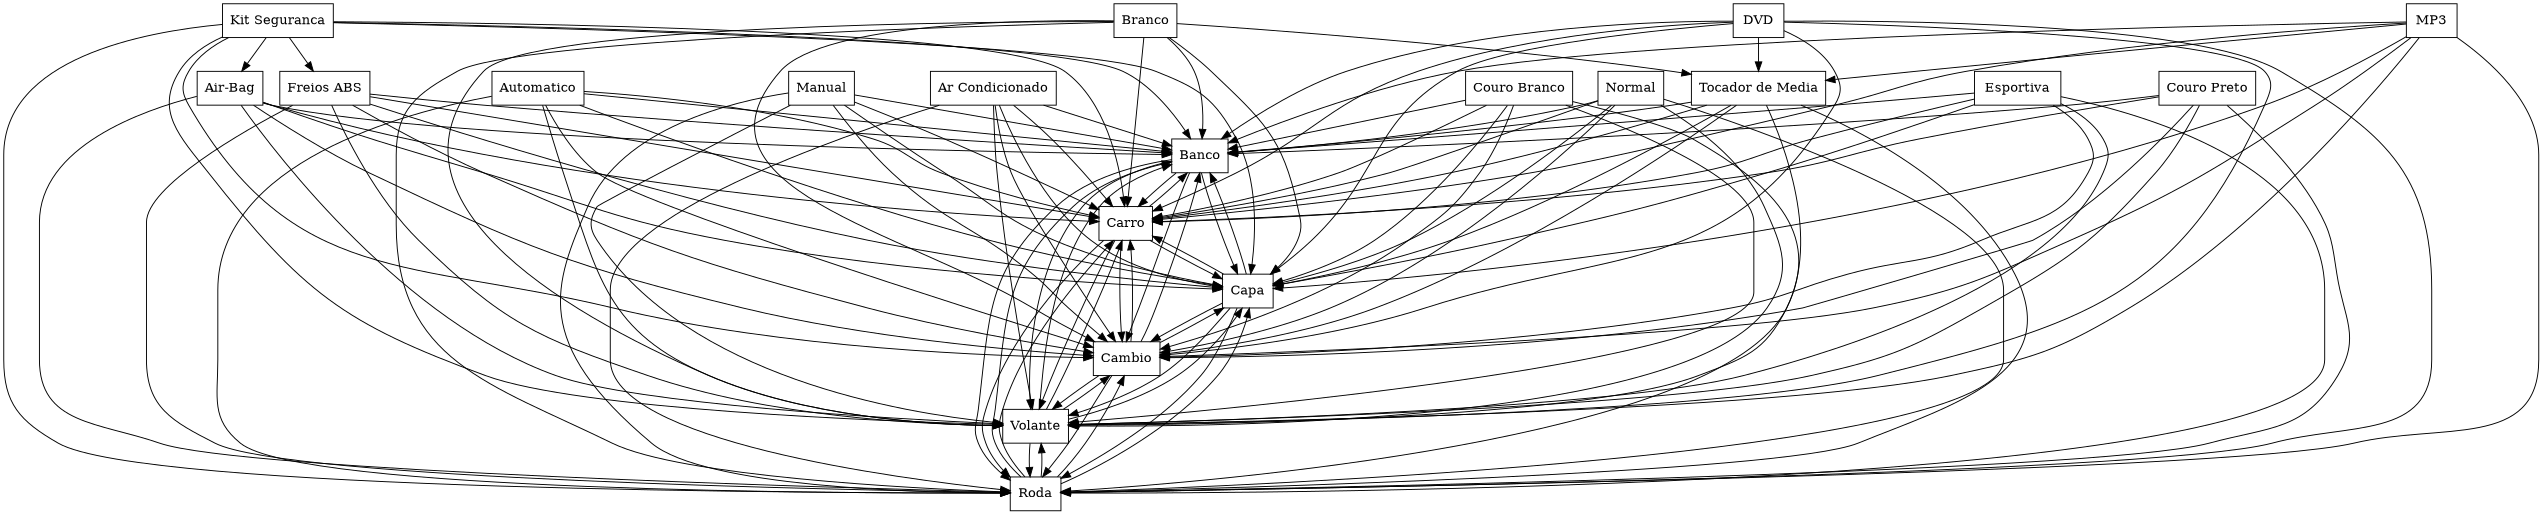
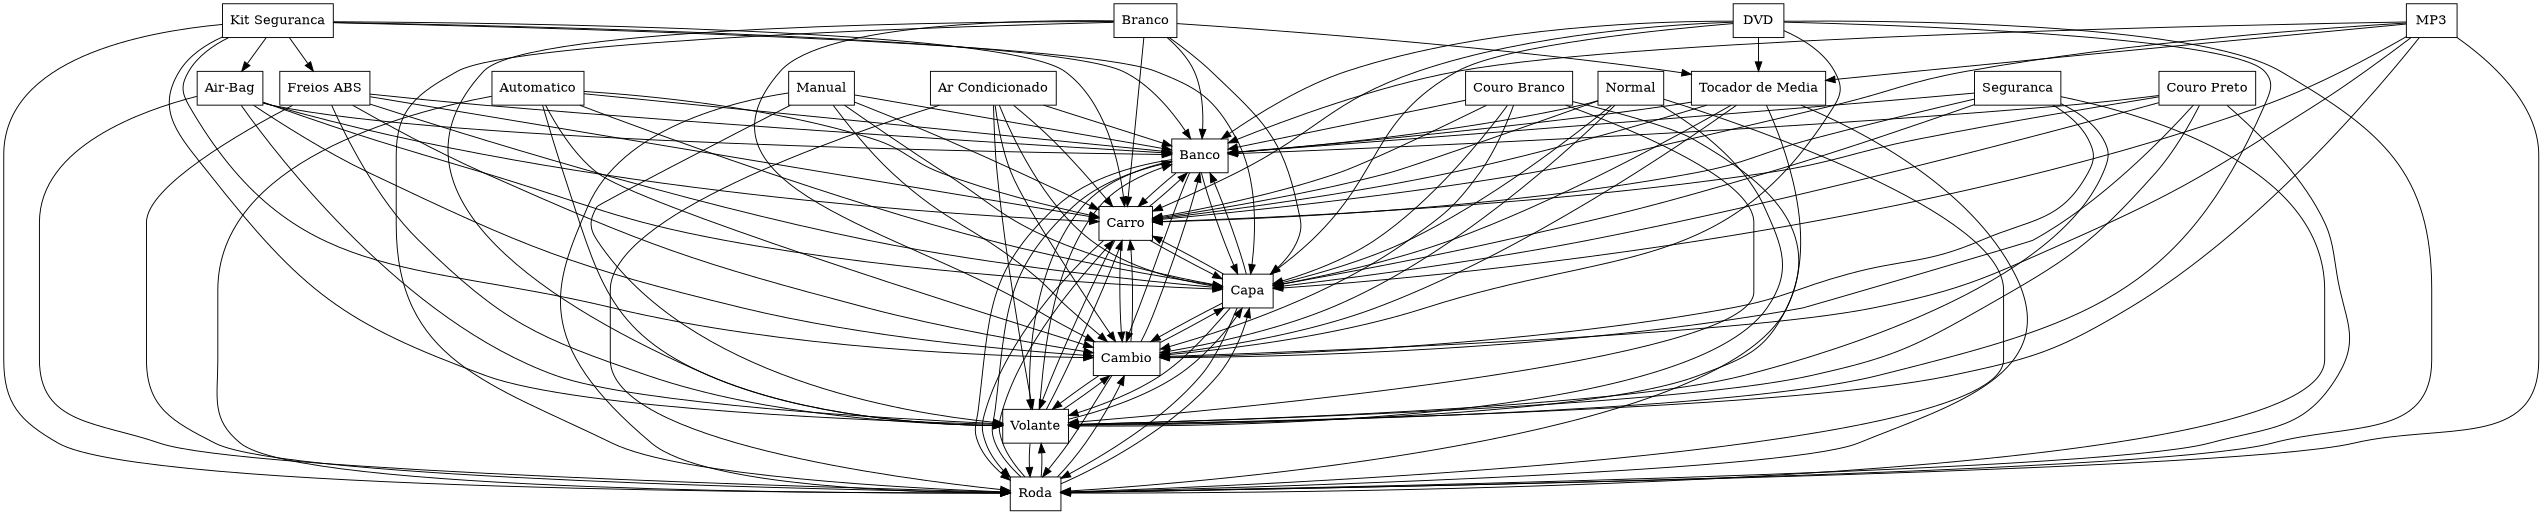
node "Esportiva": label "Esportiva" -> "Seguranca"
edge "Couro Preto" -> "Capa": added
